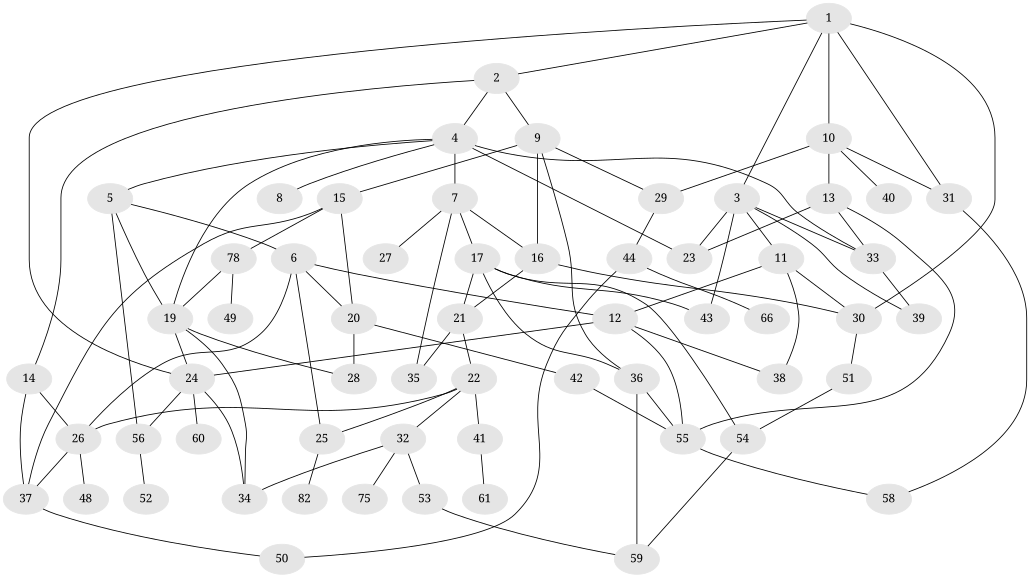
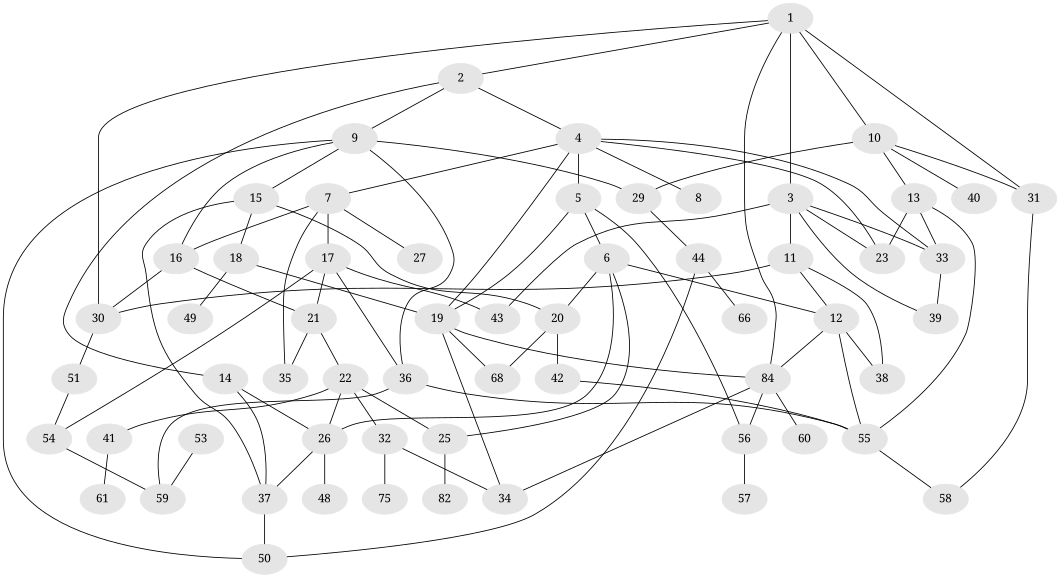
node "78": label "78" -> "18"
edge "9" -- "50": added
node "24": label "24" -> "84"
node "28": label "28" -> "68"
edge "32" -- "53": removed
node "52": label "52" -> "57"
